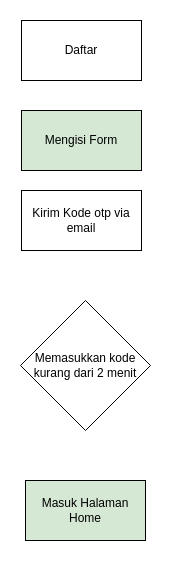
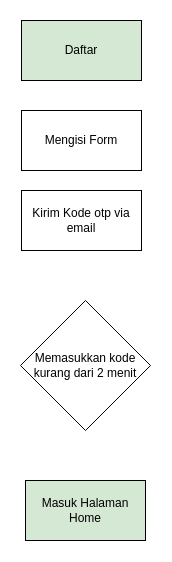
node "Daftar": fillcolor #ffffff -> #d5e8d4
node "Mengisi Form": fillcolor #d5e8d4 -> #ffffff
